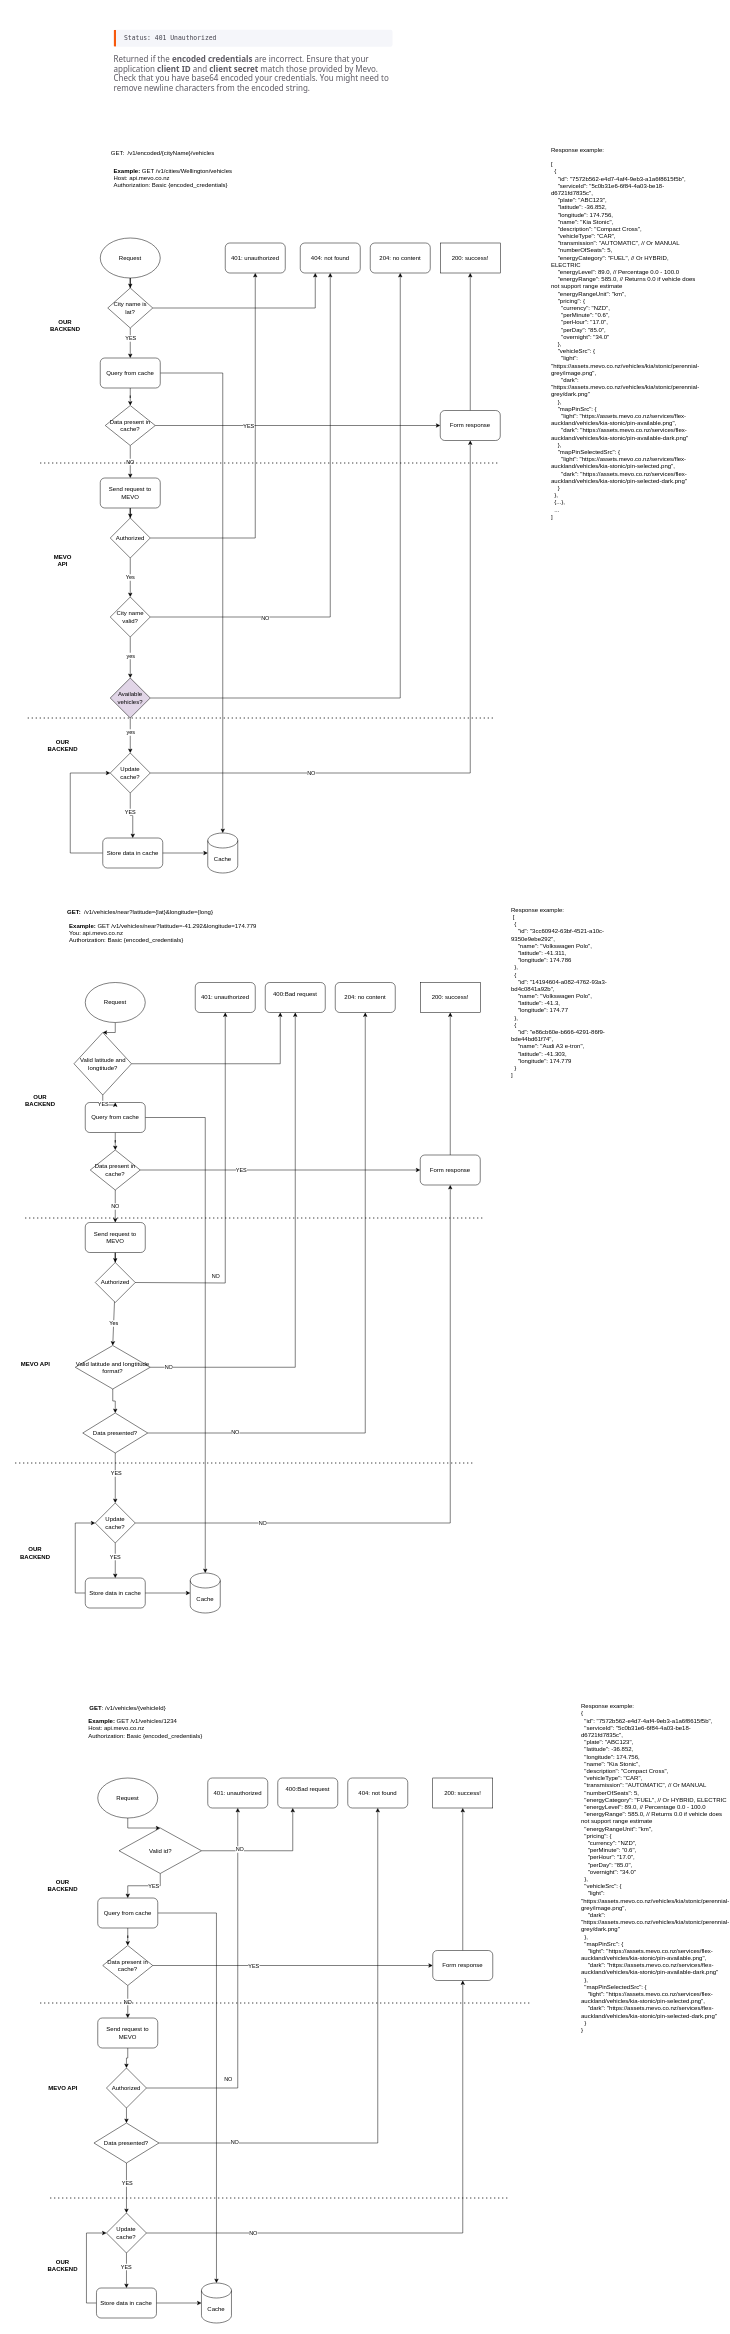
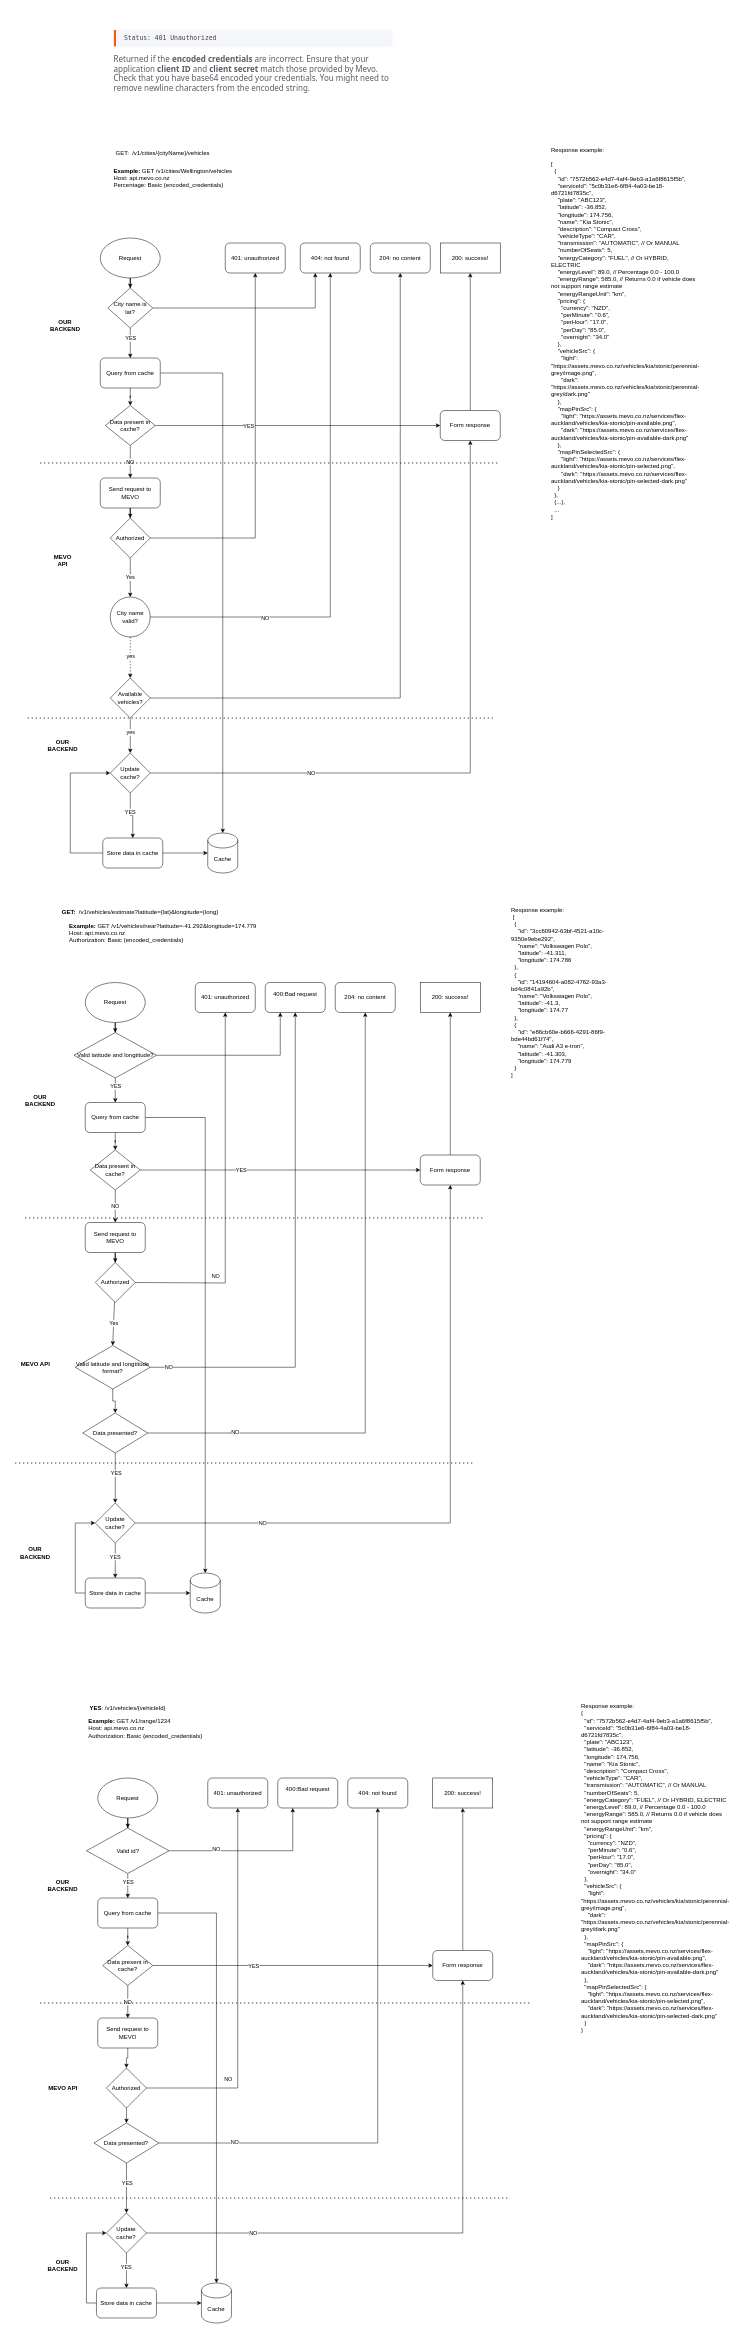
node "GET: /v1/encoded/{cityName}/vehicles": label "GET: /v1/encoded/{cityName}/vehicles" -> "GET: /v1/cities/{cityName}/vehicles"
node "Example: GET /v1/cities/Wellington/vehicles Host: api.mevo.co.nz Authorization: Basic {encoded_credentials}": label "Example: GET /v1/cities/Wellington/vehicles Host: api.mevo.co.nz Authorization: Basic {encoded_credentials}" -> "Example: GET /v1/cities/Wellington/vehicles Host: api.mevo.co.nz Percentage: Basic {encoded_credentials}"
node "City name valid?": shape diamond -> ellipse
edge "City name valid?" -> "Available vehicles?": style solid -> dashed
node "Available vehicles?": fillcolor #e1d5e7 -> #ffffff
node "GET: /v1/vehicles/near?latitude={lat}&longitude={long}": label "GET: /v1/vehicles/near?latitude={lat}&longitude={long}" -> "GET: /v1/vehicles/estimate?latitude={lat}&longitude={long}"
node "Example: GET /v1/vehicles/near?latitude=-41.292&longitude=174.779 You: api.mevo.co.nz Authorization: Basic {encoded_credentials}": label "Example: GET /v1/vehicles/near?latitude=-41.292&longitude=174.779 You: api.mevo.co.nz Authorization: Basic {encoded_credentials}" -> "Example: GET /v1/vehicles/near?latitude=-41.292&longitude=174.779 Host: api.mevo.co.nz Authorization: Basic {encoded_credentials}"
node "Valid latitude and longtitude?": size 58x63 -> 83x46
node "GET: /v1/vehicles/{vehicleId}": label "GET: /v1/vehicles/{vehicleId}" -> "YES: /v1/vehicles/{vehicleId}"
node "Example: GET /v1/vehicles/1234 Host: api.mevo.co.nz Authorization: Basic {encoded_credentials}": label "Example: GET /v1/vehicles/1234 Host: api.mevo.co.nz Authorization: Basic {encoded_credentials}" -> "Example: GET /v1/range/1234 Host: api.mevo.co.nz Authorization: Basic {encoded_credentials}"
node "Valid id?": moved (160, 1851) -> (128, 1851)
